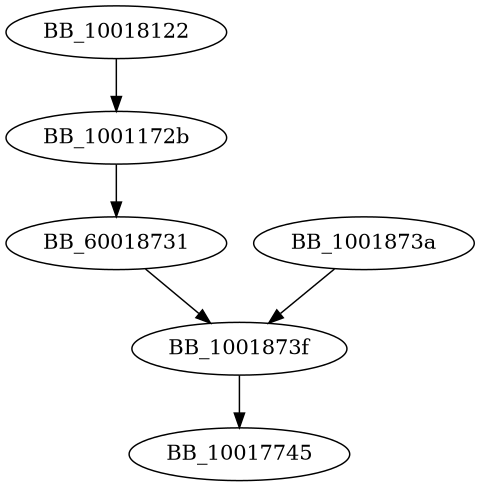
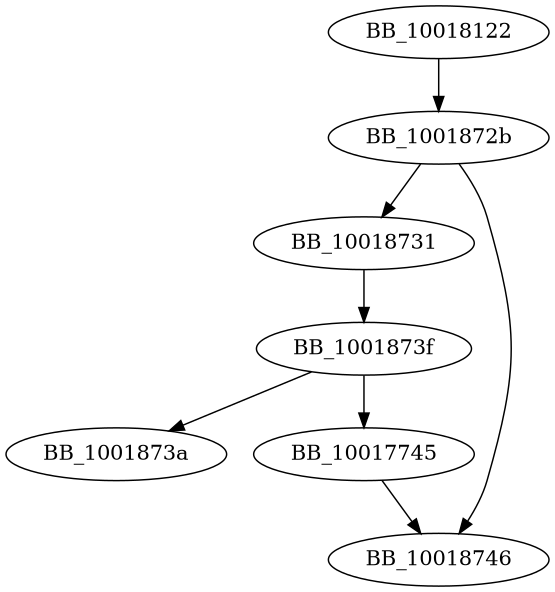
node "BB_1001172b": label "BB_1001172b" -> "BB_1001872b"
node "BB_60018731": label "BB_60018731" -> "BB_10018731"
edge "BB_1001873a" -> "BB_1001873f": reversed
node "BB_10018746": added
